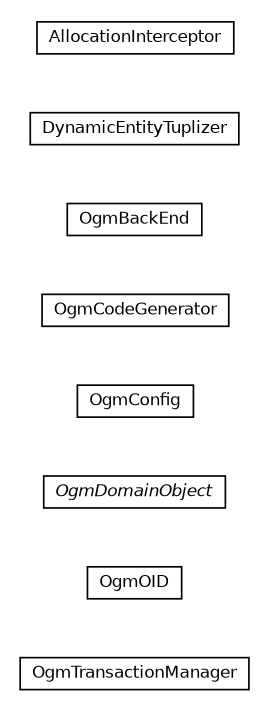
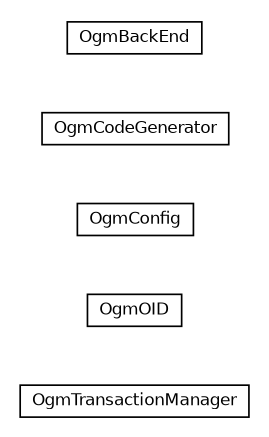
node "AllocationInterceptor": removed
node "DynamicEntityTuplizer": removed
node "OgmDomainObject": removed
